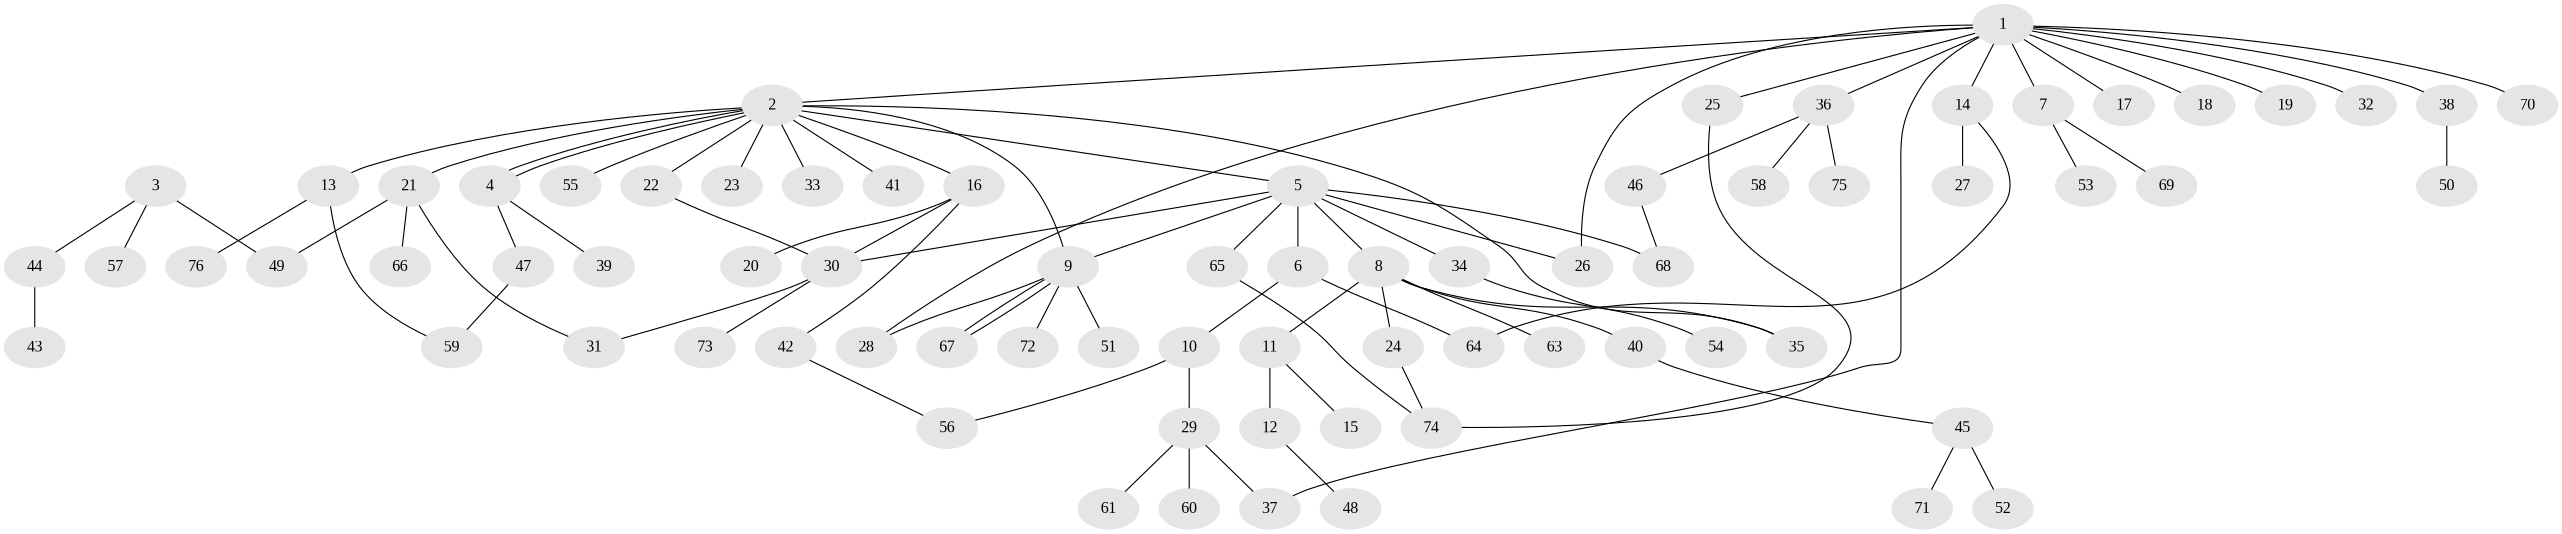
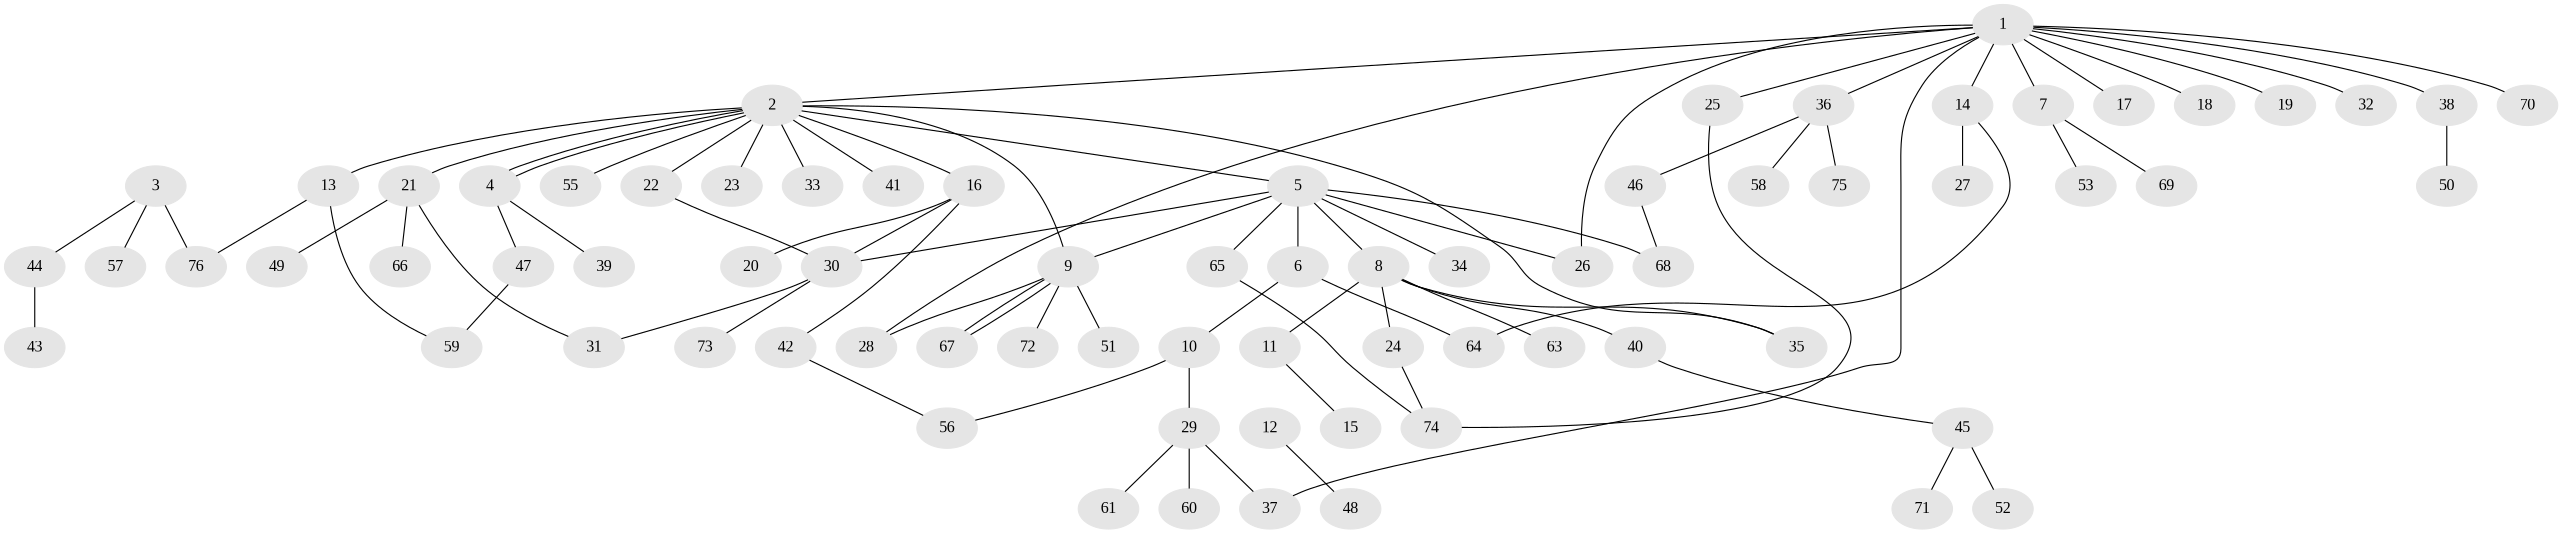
edge "3" -- "49": now "3" -- "76"
node "54": removed
edge "11" -- "12": removed
